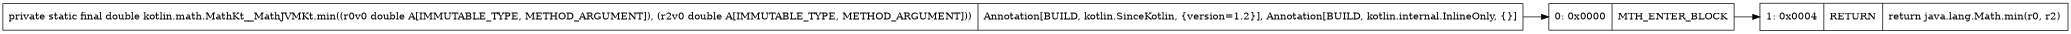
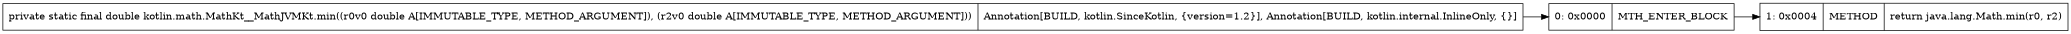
node "1: 0x0004": text "RETURN" -> "METHOD"
